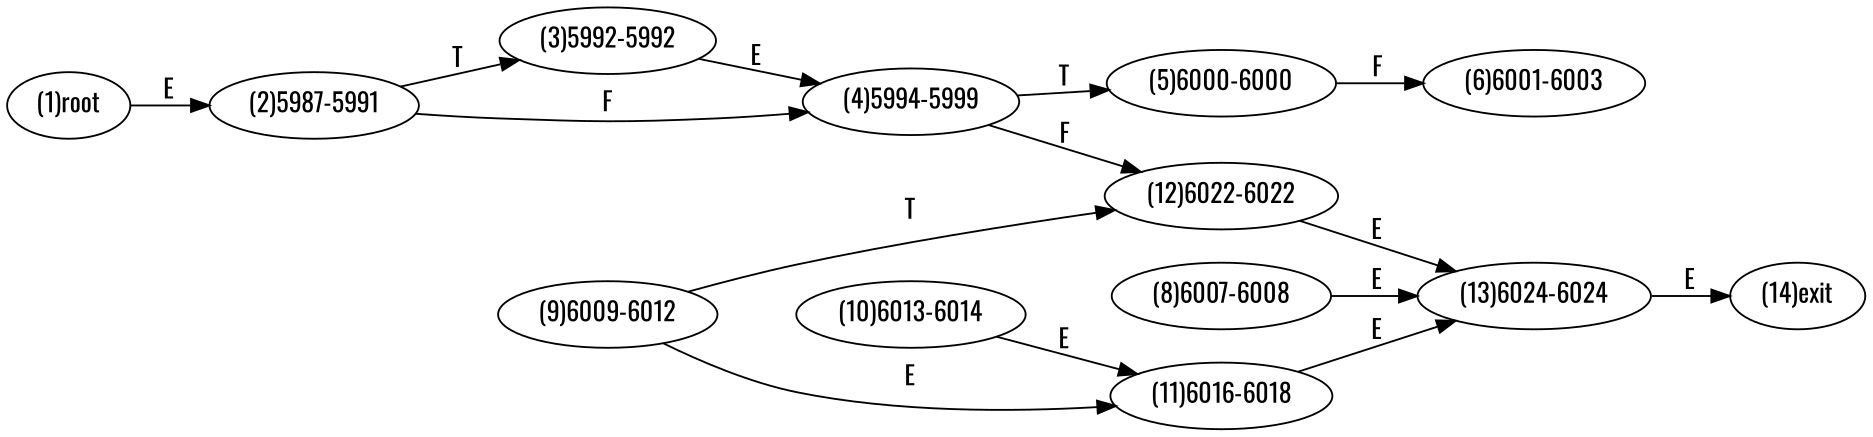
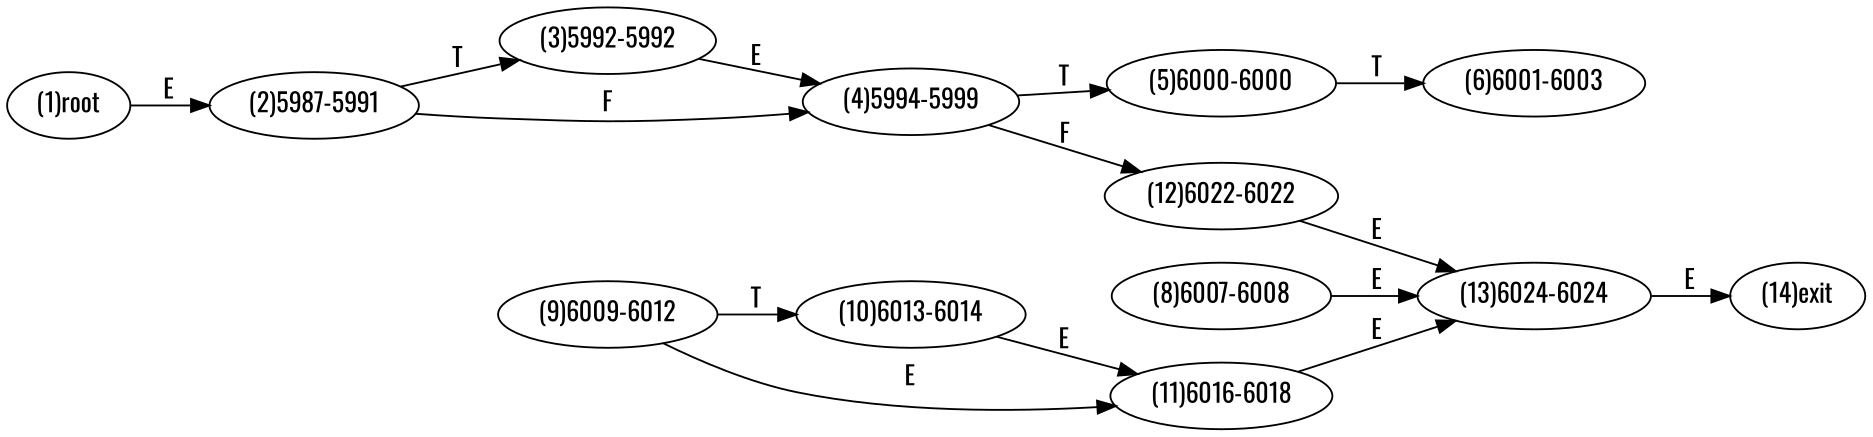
edge "(5)6000-6000" -> "(6)6001-6003": label "F" -> "T"
edge "(9)6009-6012" -> "(12)6022-6022": now "(9)6009-6012" -> "(10)6013-6014"
